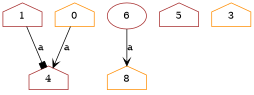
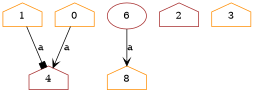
node "1": color brown -> darkorange
node "5": label "5" -> "2"
